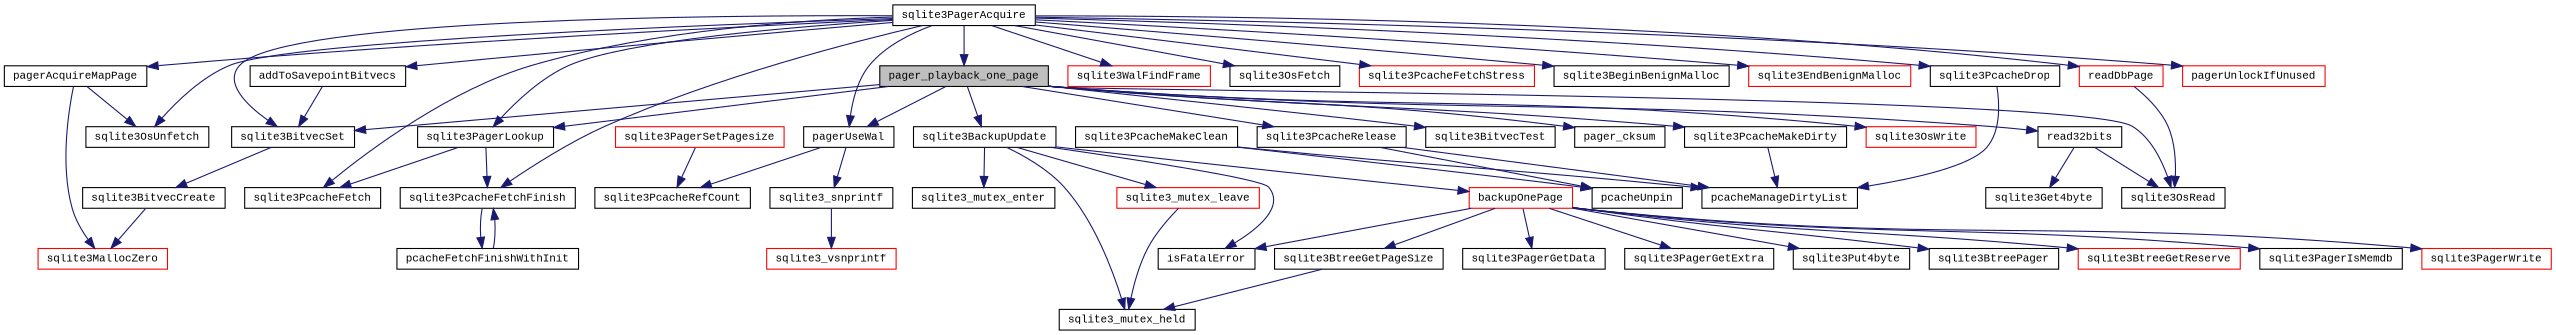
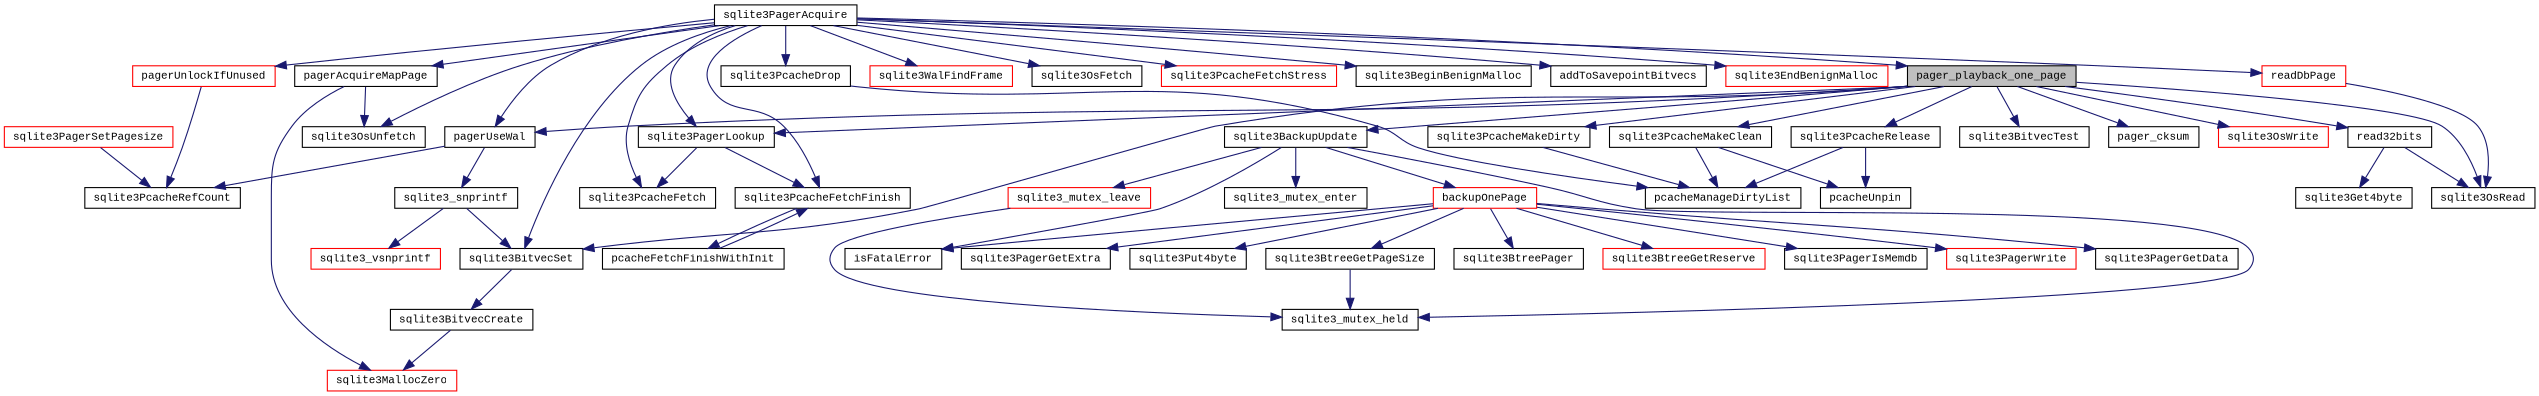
edge "addToSavepointBitvecs" -> "sqlite3BitvecSet": now "sqlite3_snprintf" -> "sqlite3BitvecSet"
edge "pager_playback_one_page" -> "sqlite3PcacheMakeClean": added
edge "pagerUnlockIfUnused" -> "sqlite3PcacheRefCount": added
